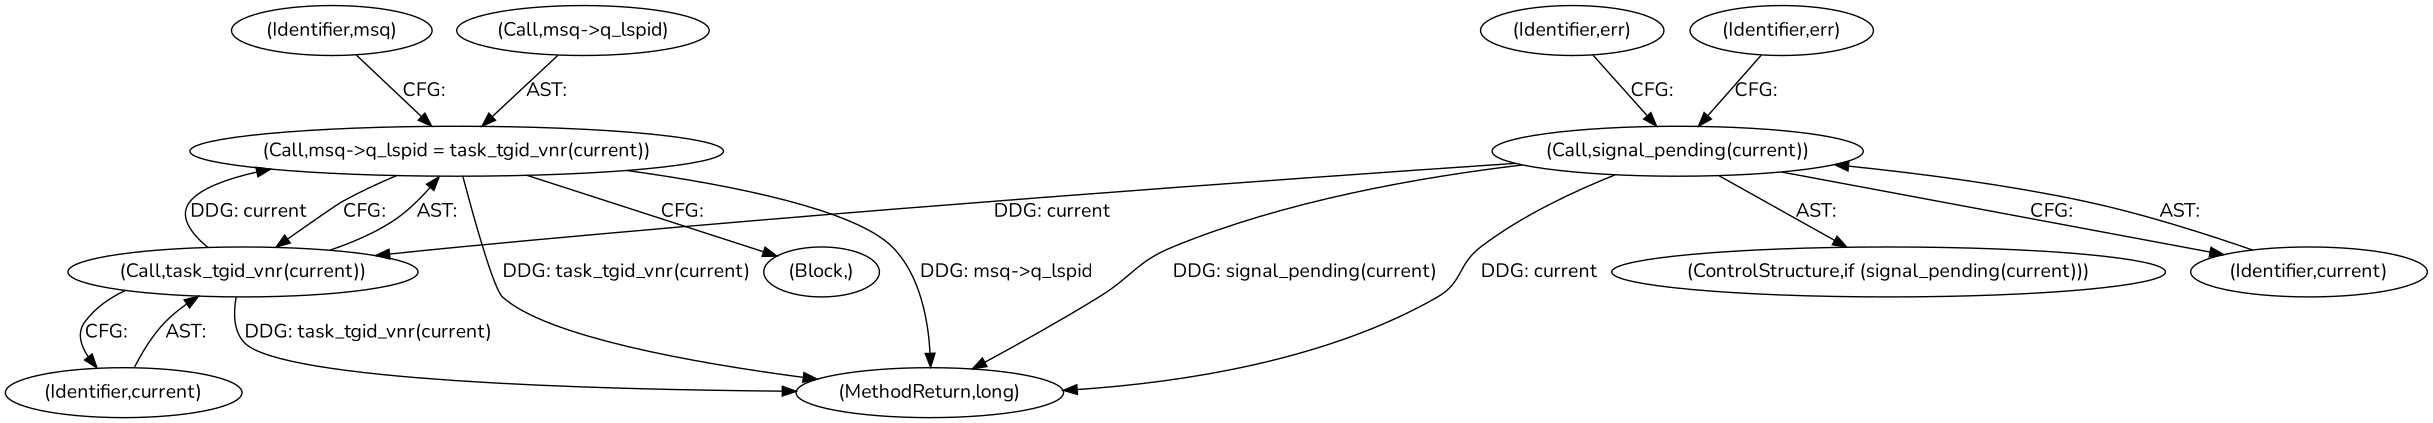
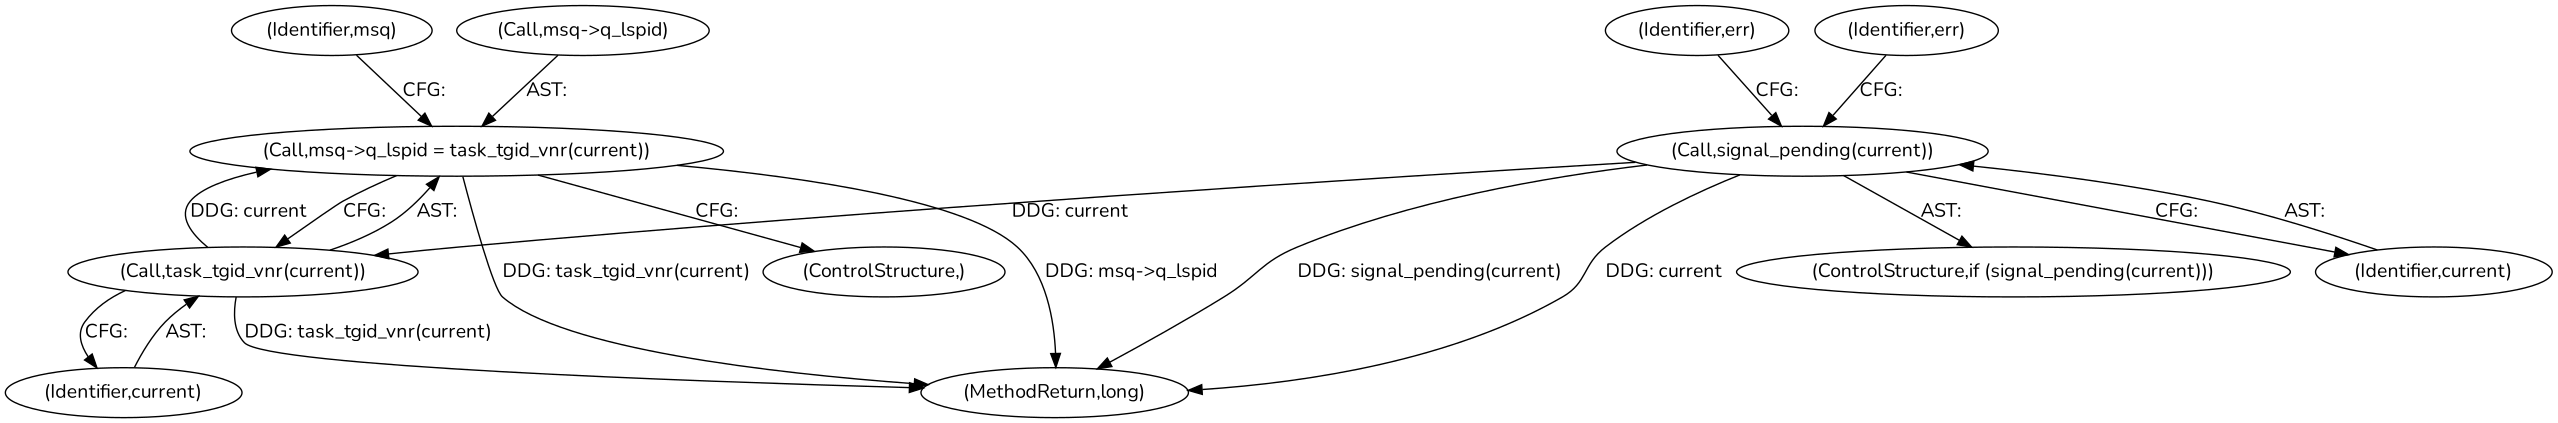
node "(Block,)": label "(Block,)" -> "(ControlStructure,)"
